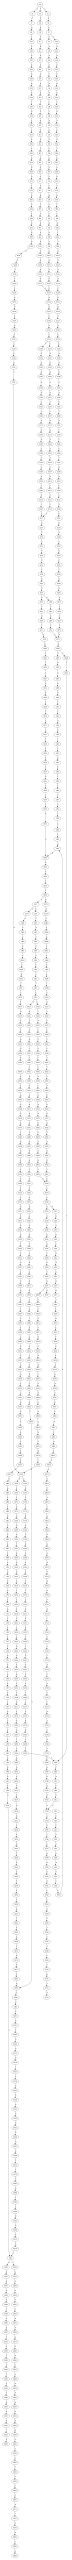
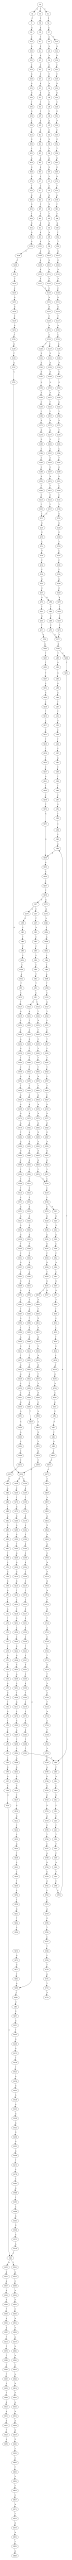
edge "S444" -> "S449": added, label "C"
edge "S312" -> "S753": now "S312" -> "S316"
node "S368": removed
